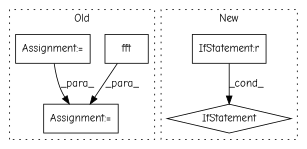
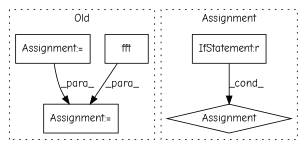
cluster "New": label "New" -> "Assignment"
node "IfStatement": label "IfStatement" -> "Assignment"
